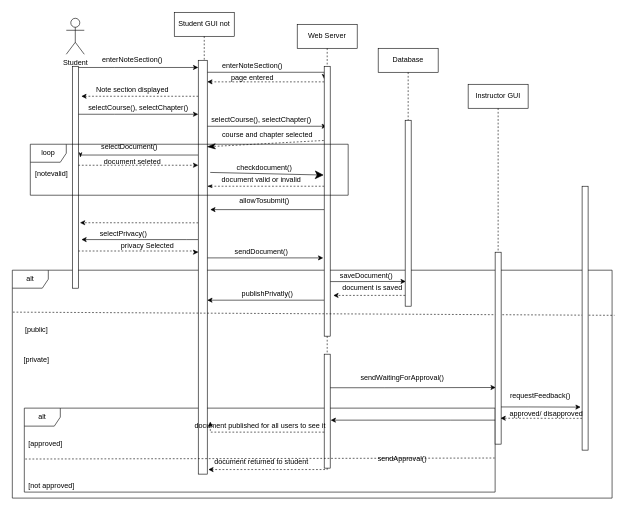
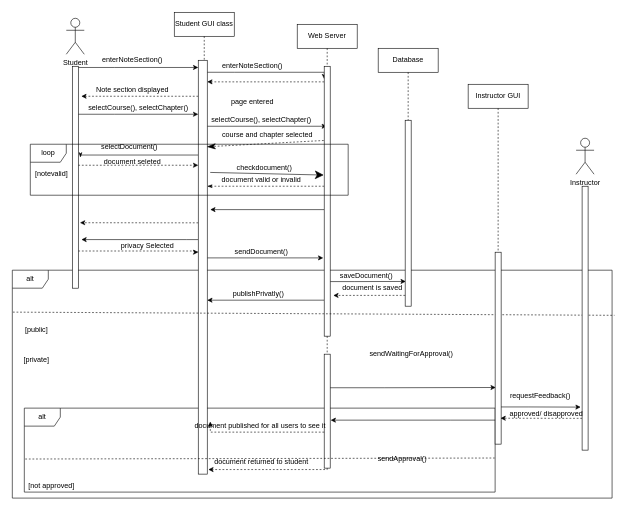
node "Student GUI not": label "Student GUI not" -> "Student GUI class"
node "page entered": moved (252, 78) -> (252, 102)
node "Instructor": added
node "allowTosubmit()": removed
node "selectPrivacy()": removed
node "publishPrivatly()": moved (267, 294) -> (258, 294)
node "sendWaitingForApproval()": moved (402, 378) -> (411, 354)
node "[approved]": removed
